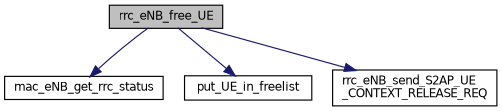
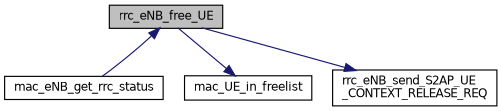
edge "rrc_eNB_free_UE" -> "mac_eNB_get_rrc_status": reversed
node "put_UE_in_freelist": label "put_UE_in_freelist" -> "mac_UE_in_freelist"
